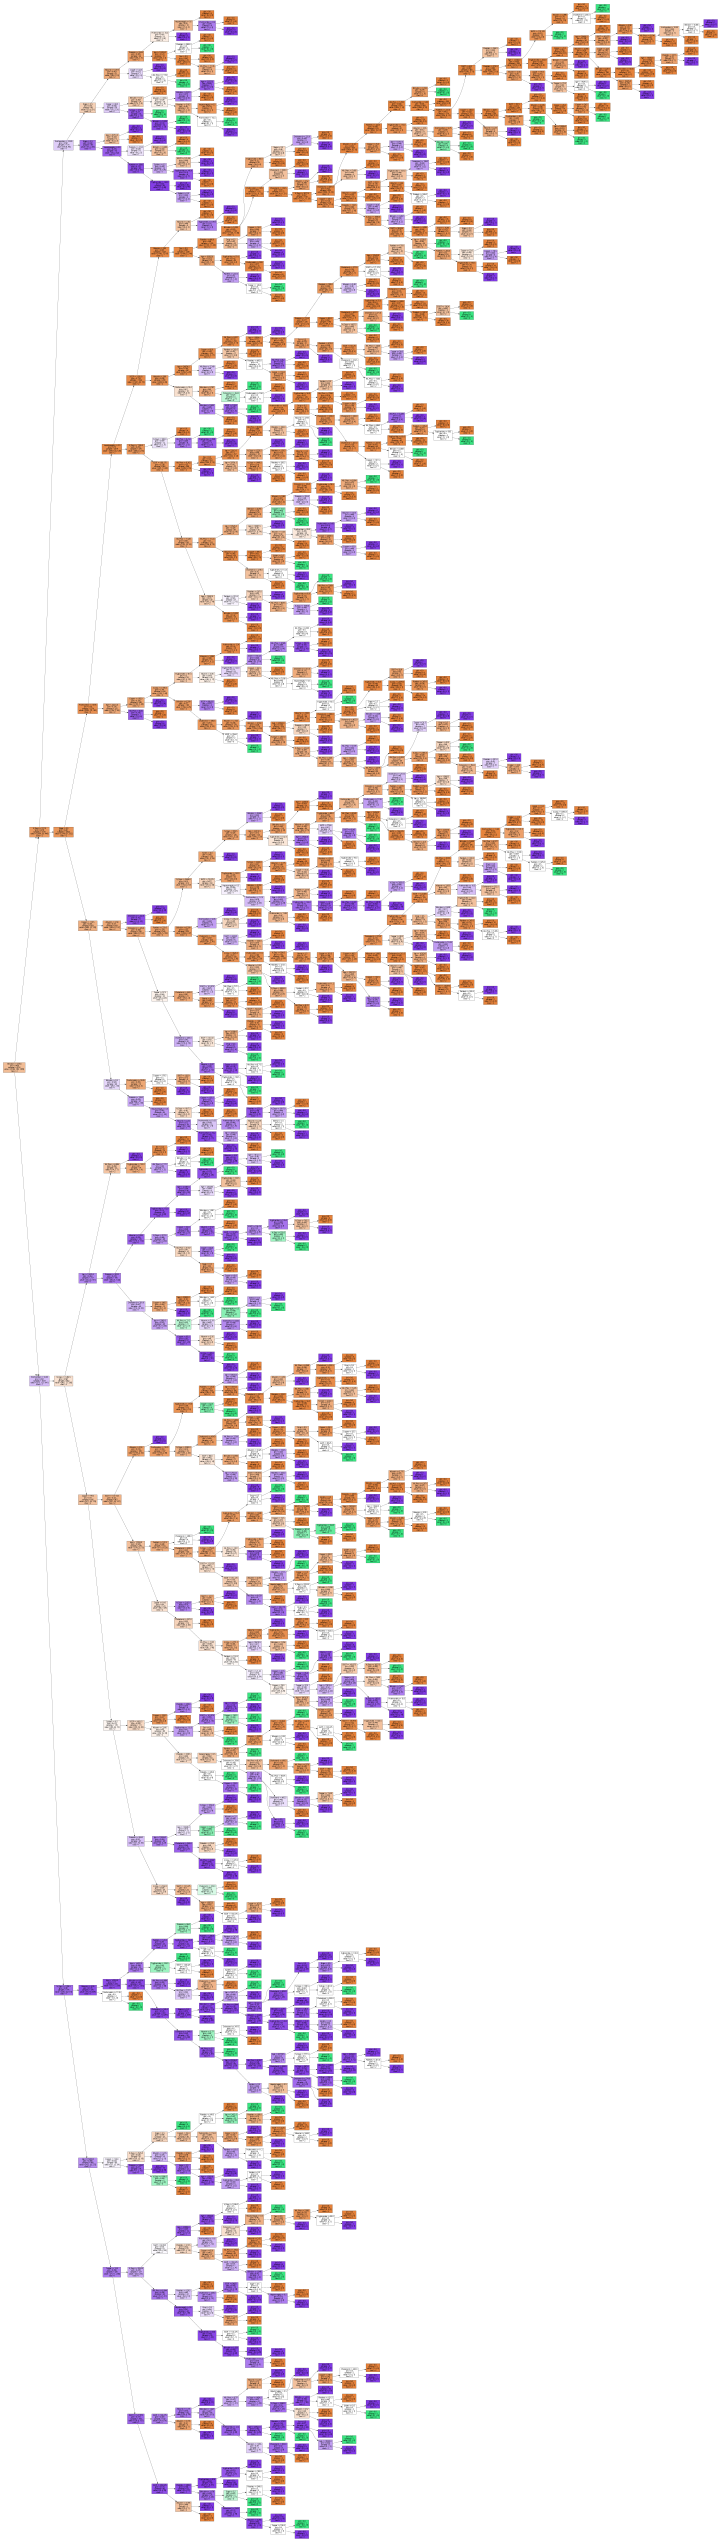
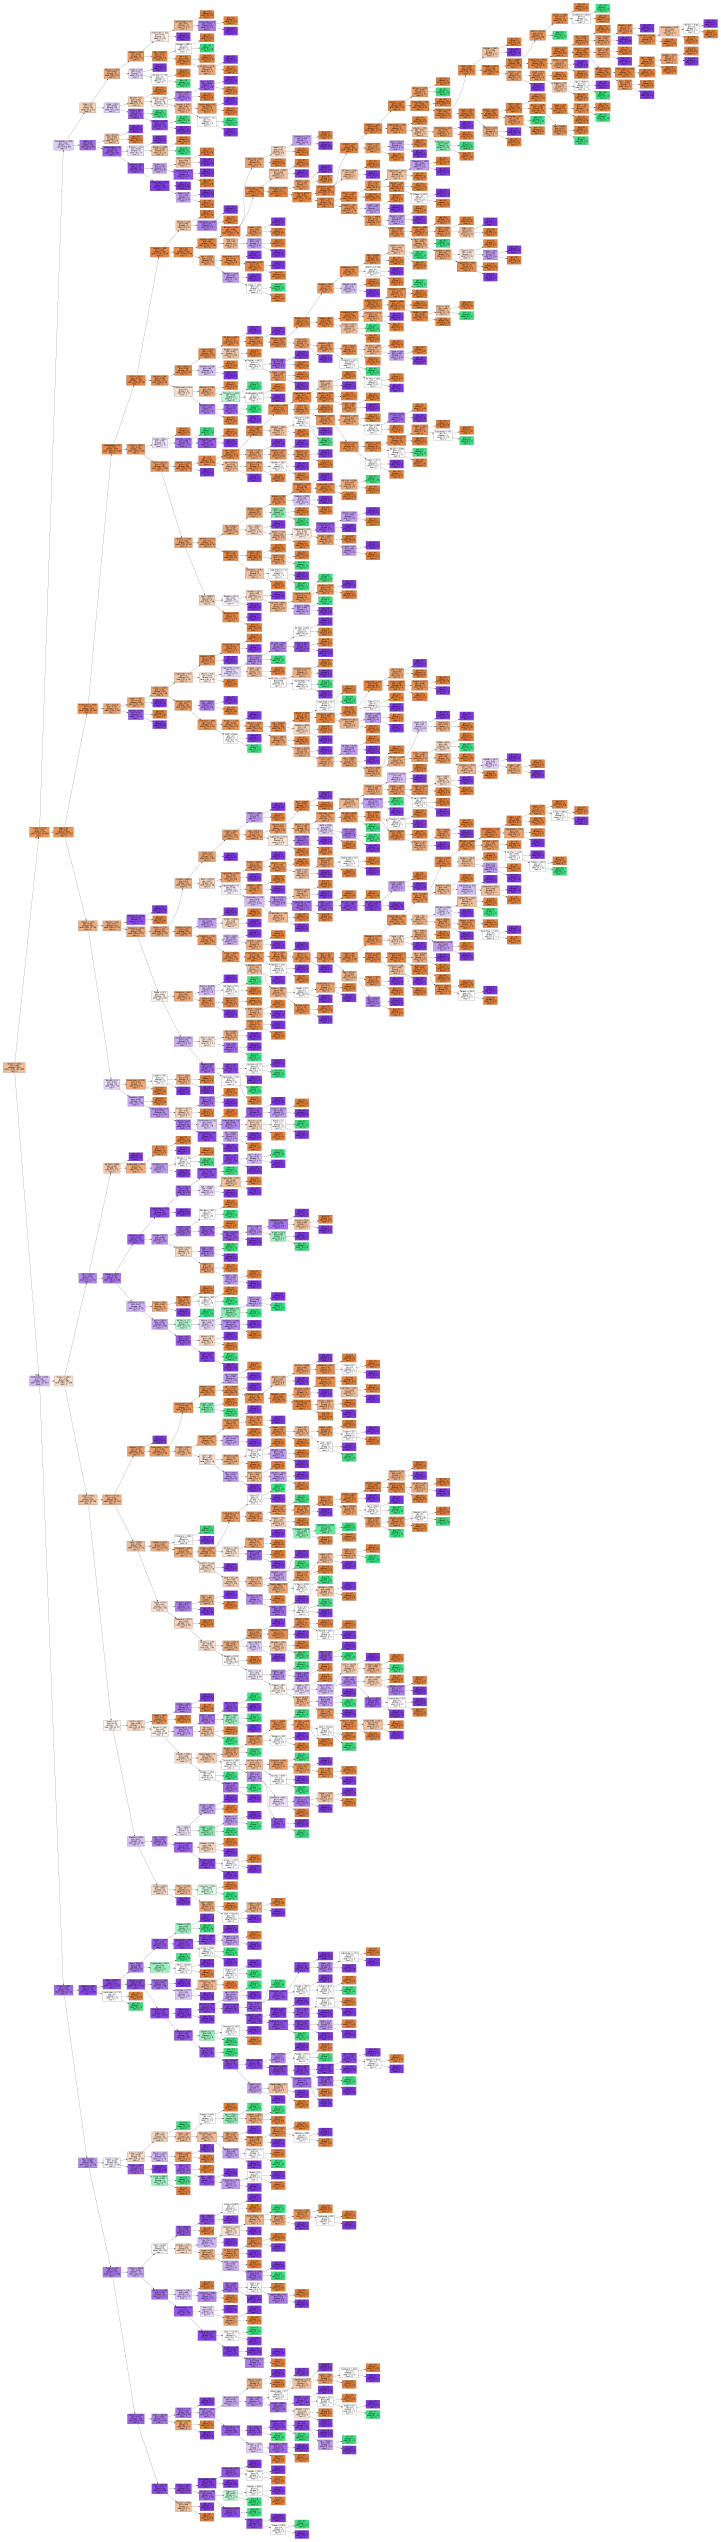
node "gini = 0.0 samples = 73 value = [73, 0, 0] class = 2": label "gini = 0.0 samples = 73 value = [73, 0, 0] class = 2" -> "gini = 0.0 class = 73 value = [73, 0, 0] class = 2"
